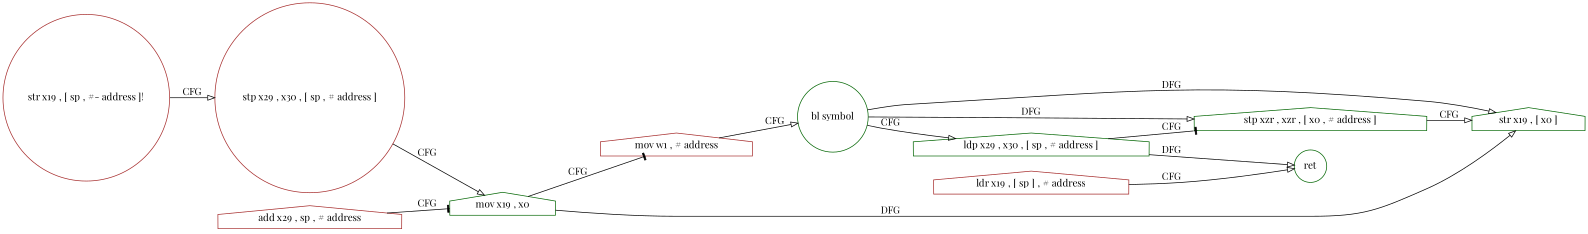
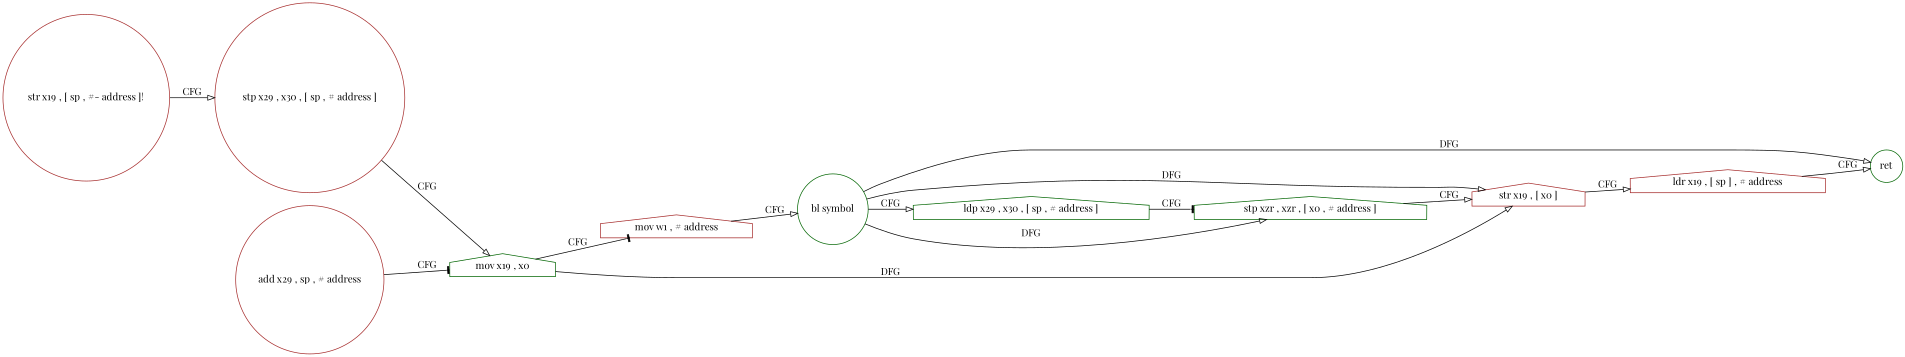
node "str x19 , [ x0 ]": color darkgreen -> brown
edge "ldp x29 , x30 , [ sp , # address ]" -> "ret": now "bl symbol" -> "ret"
edge "str x19 , [ x0 ]" -> "ldr x19 , [ sp ] , # address": added, label "CFG"
node "add x29 , sp , # address": shape house -> circle
